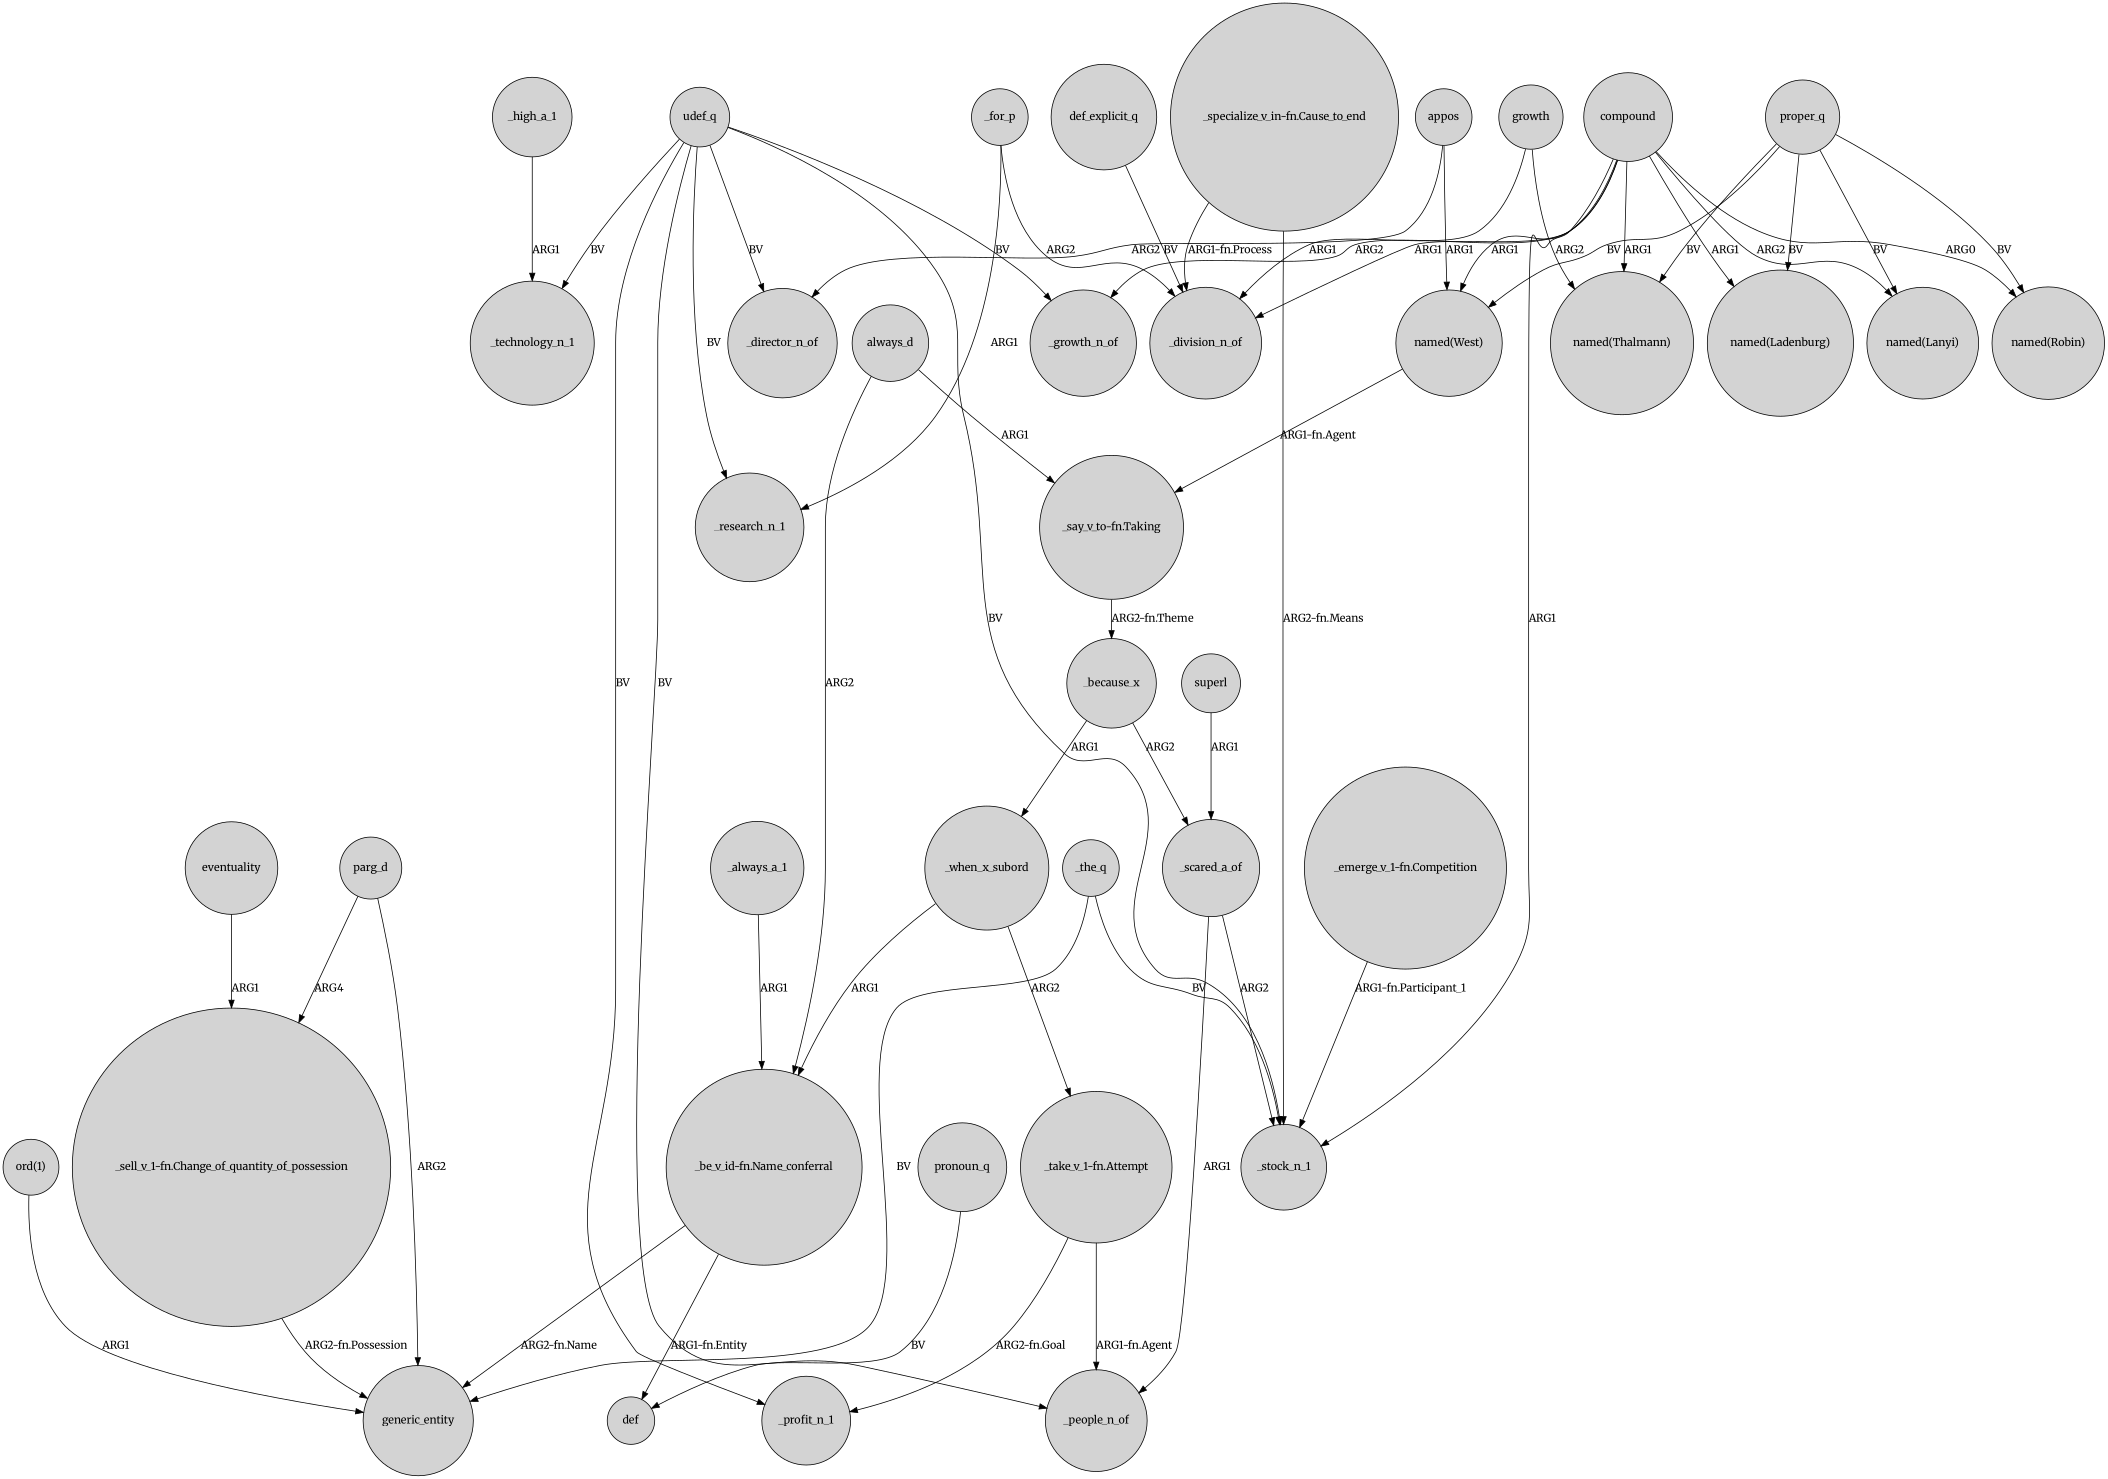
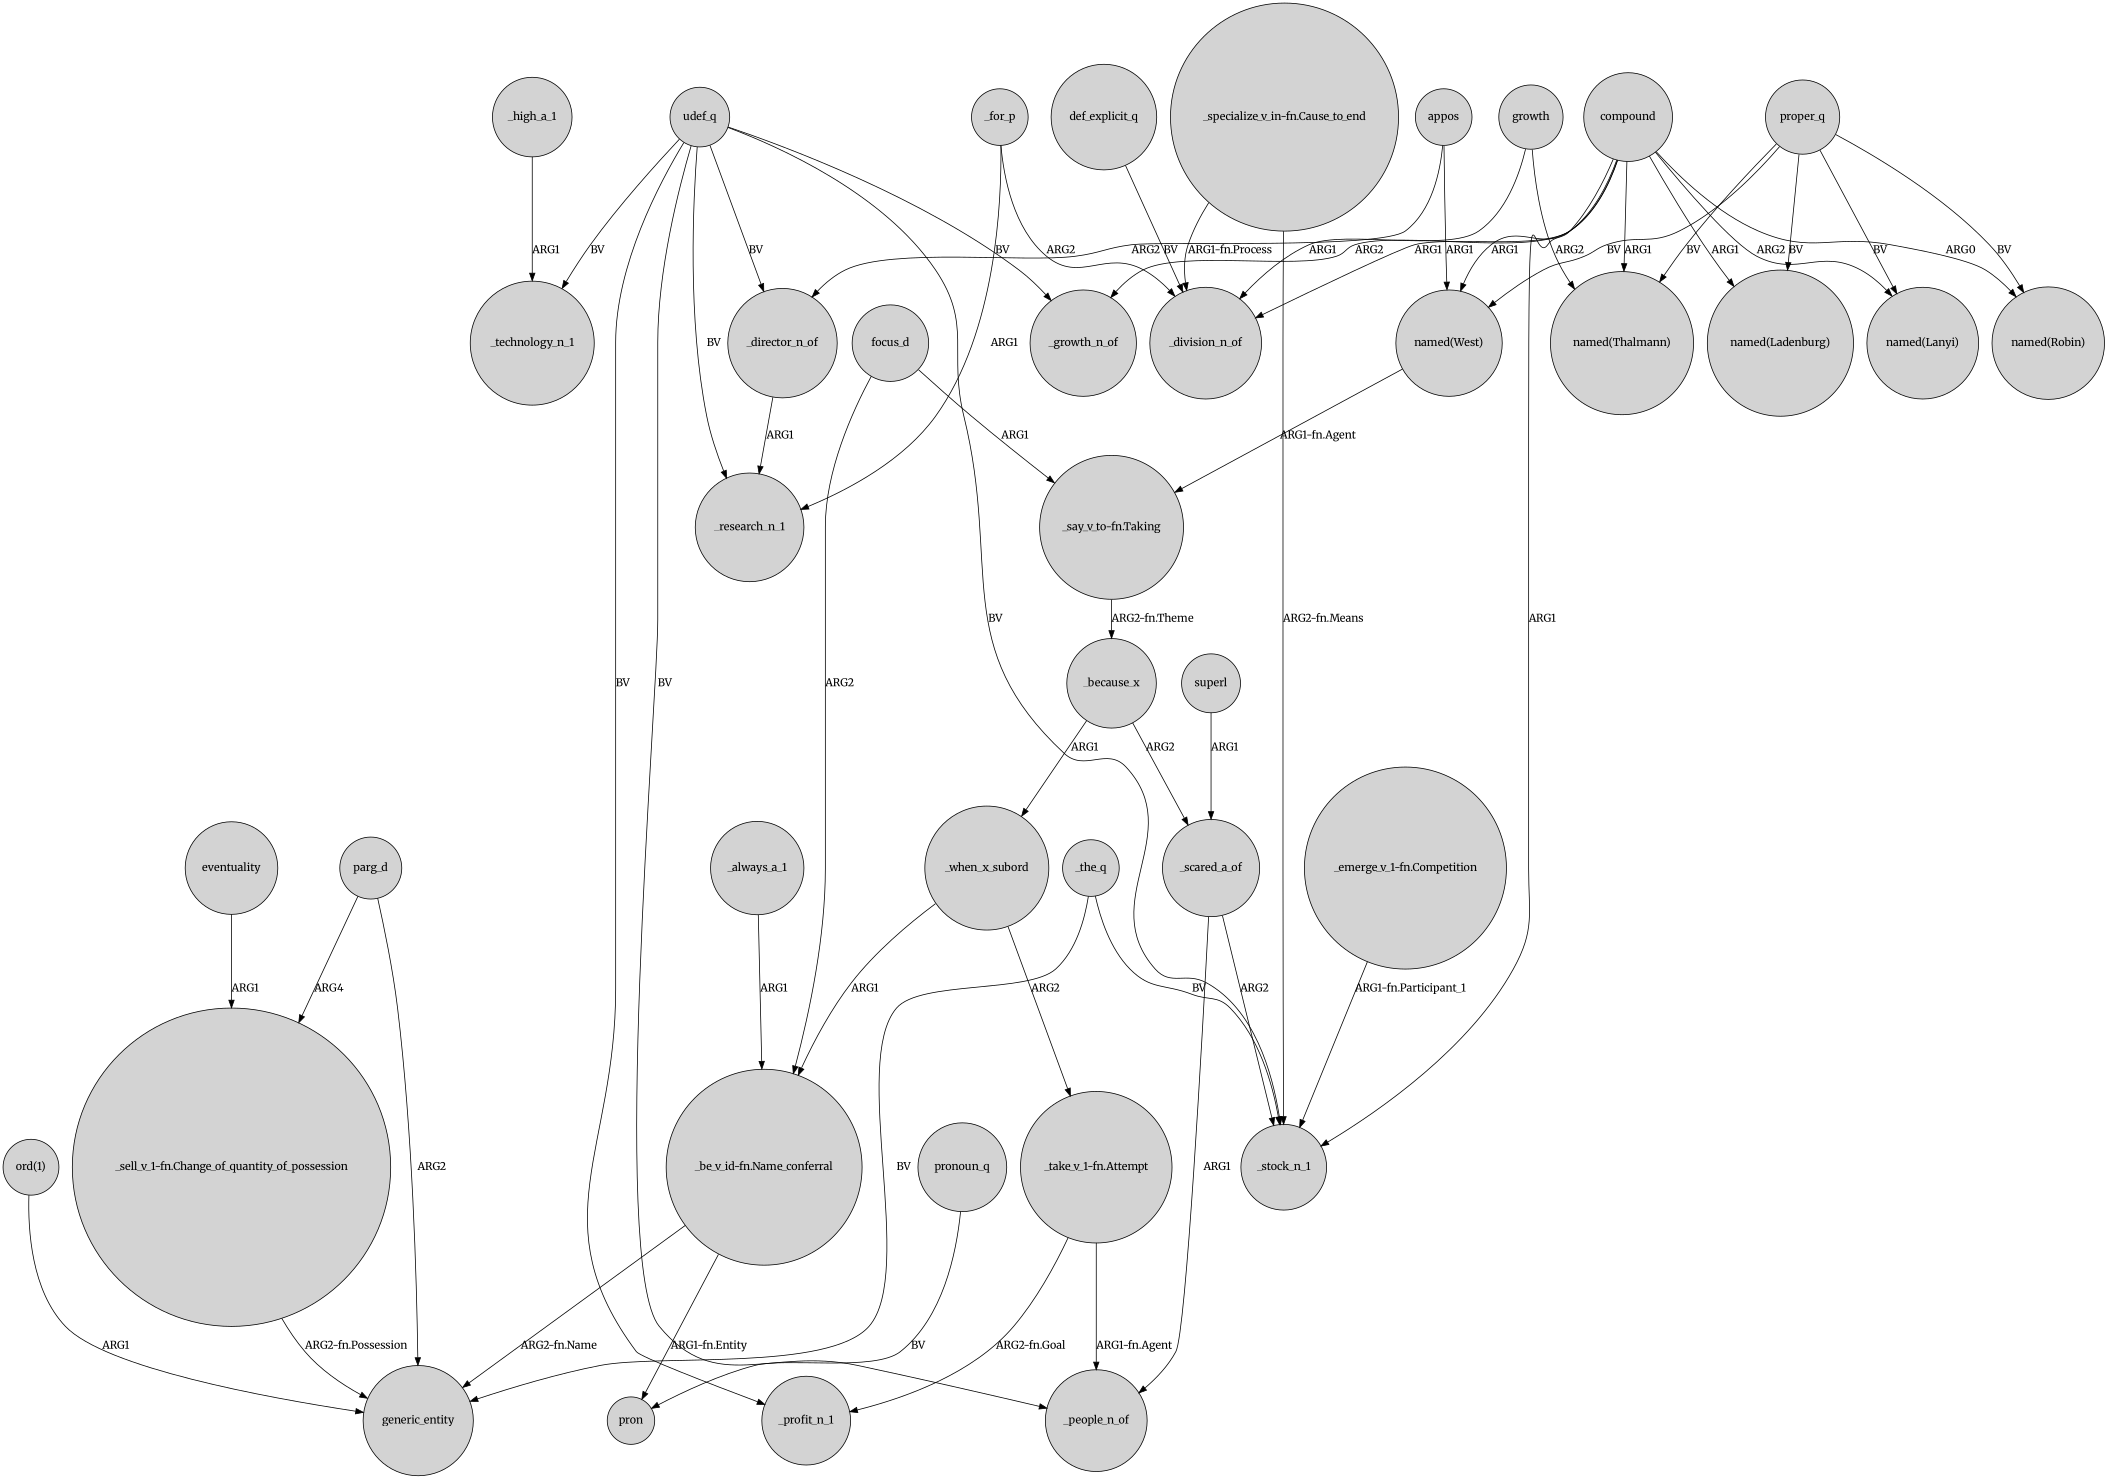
node "always_d": label "always_d" -> "focus_d"
edge "_director_n_of" -> "_research_n_1": added, label "ARG1"
node "def": label "def" -> "pron"
